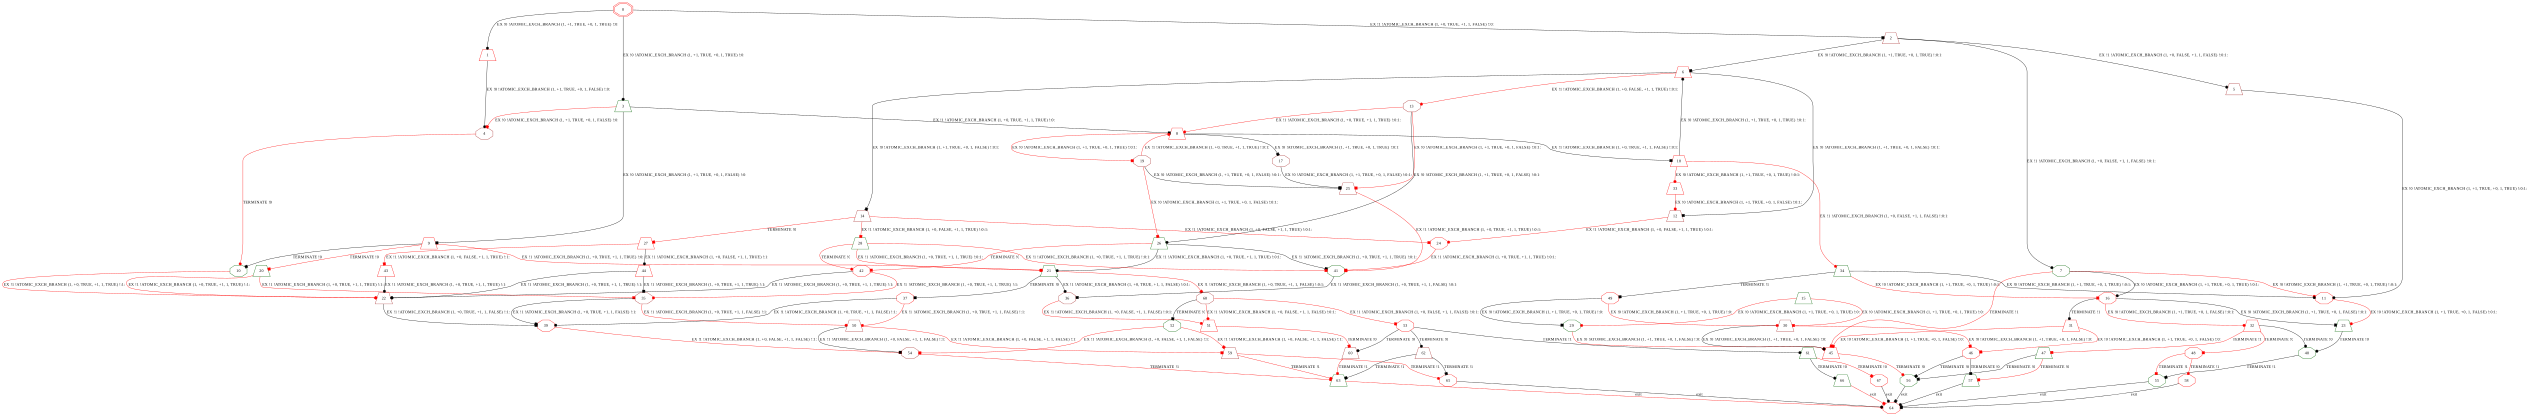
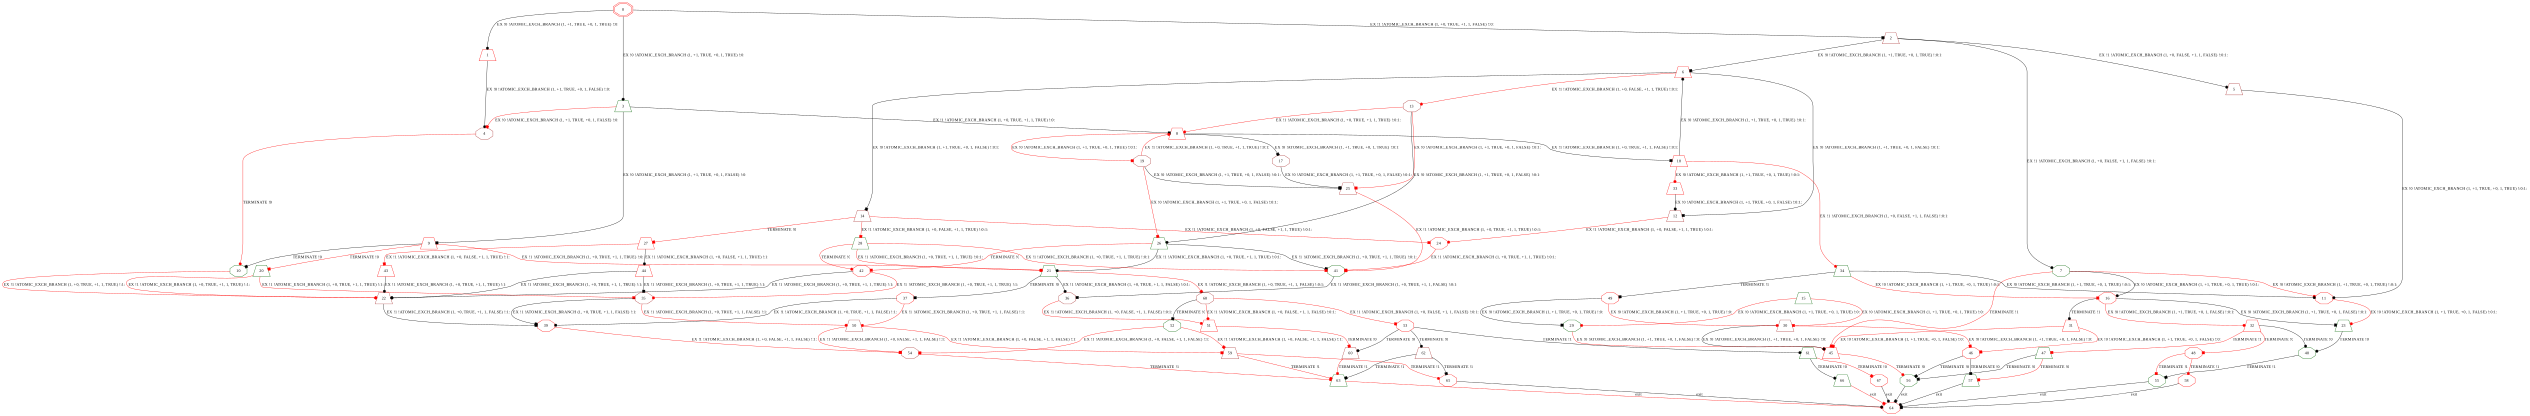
edge "33" -> "12": color red -> black
edge "50" -> "54": color black -> red
